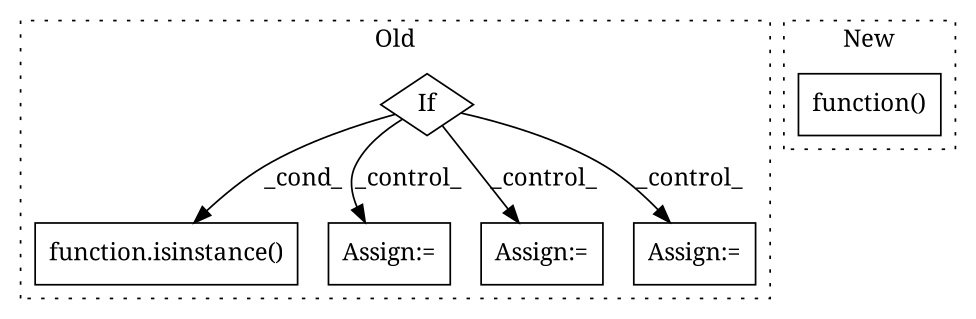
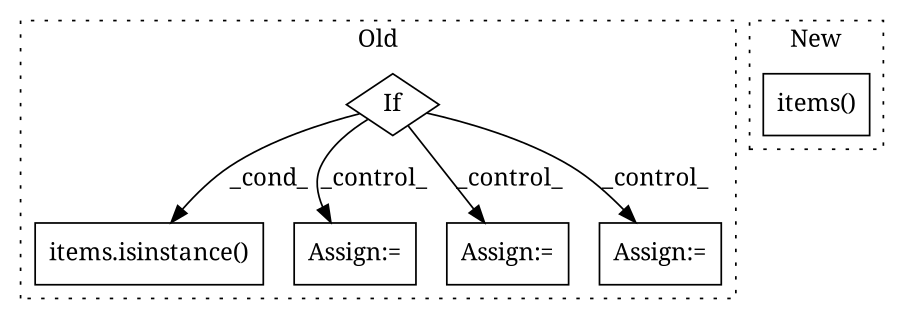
node "function()": label "function()" -> "items()"
node "function.isinstance()": label "function.isinstance()" -> "items.isinstance()"
